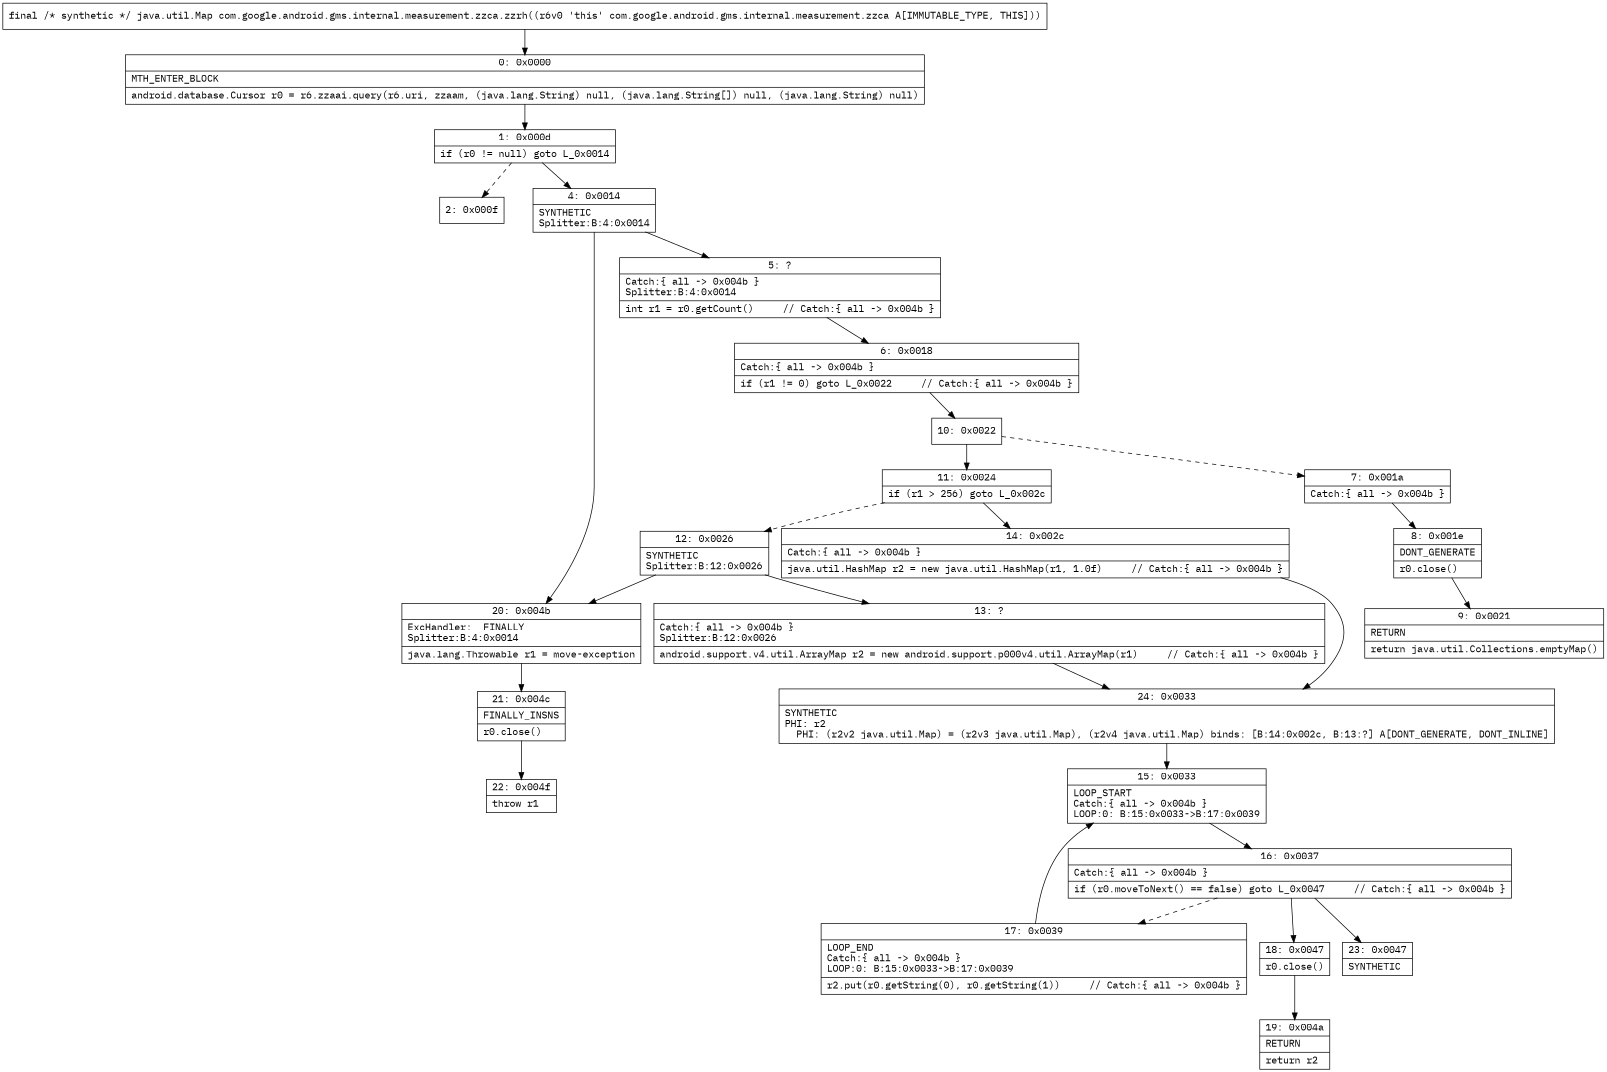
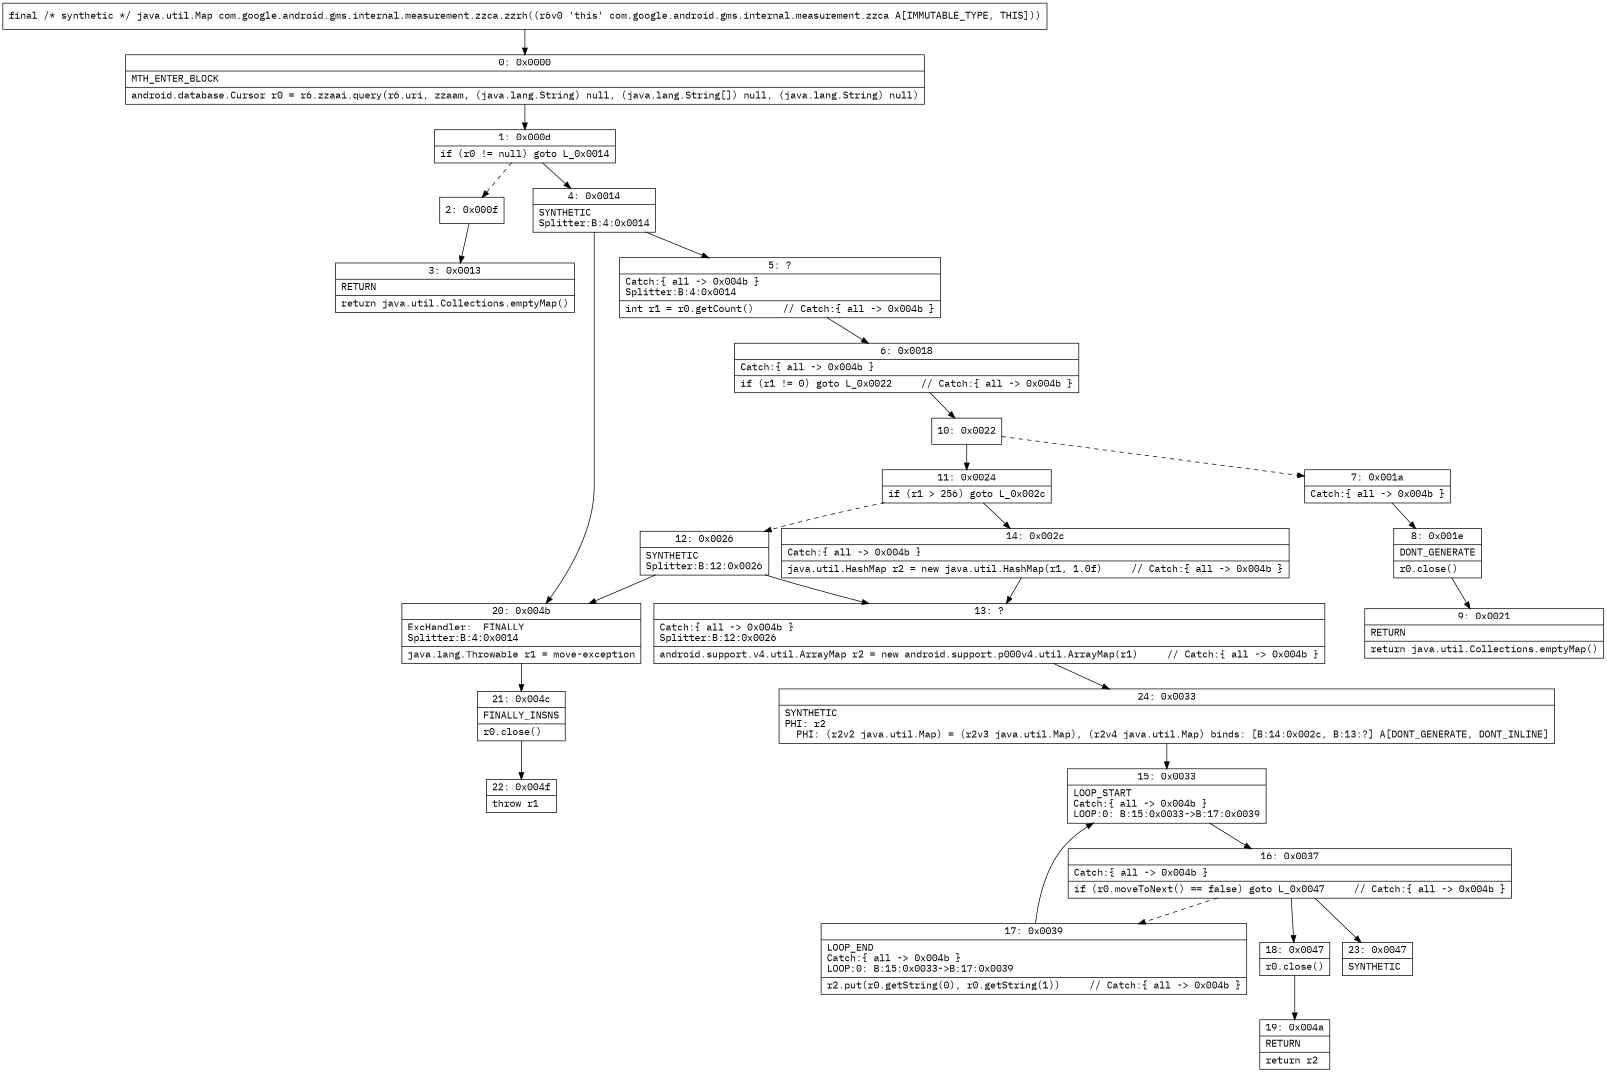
node "3: 0x0013": added
edge "14: 0x002c" -> "24: 0x0033": now "14: 0x002c" -> "13: ?"
